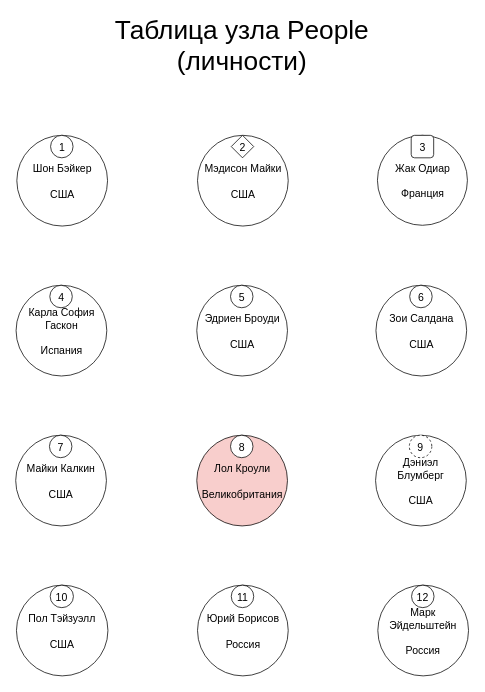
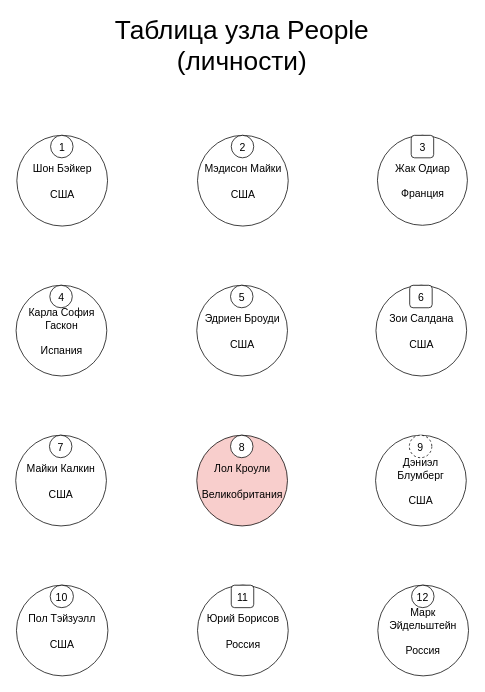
node "2": shape diamond -> ellipse
node "6": shape ellipse -> rounded rectangle
node "11": shape ellipse -> rounded rectangle
